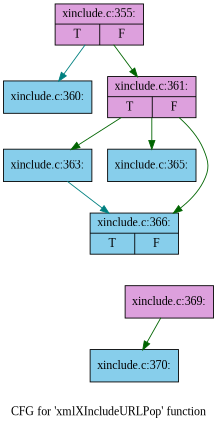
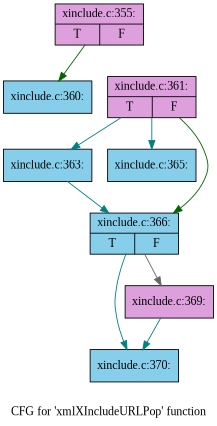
edge "xinclude.c:355:" -> "xinclude.c:361:": removed
edge "xinclude.c:355:" -> "xinclude.c:360:": color teal -> darkgreen
edge "xinclude.c:361:" -> "xinclude.c:365:": color darkgreen -> teal
edge "xinclude.c:361:" -> "xinclude.c:363:": color darkgreen -> teal
edge "xinclude.c:366:" -> "xinclude.c:369:": added
edge "xinclude.c:366:" -> "xinclude.c:370:": added
edge "xinclude.c:369:" -> "xinclude.c:370:": color darkgreen -> teal
